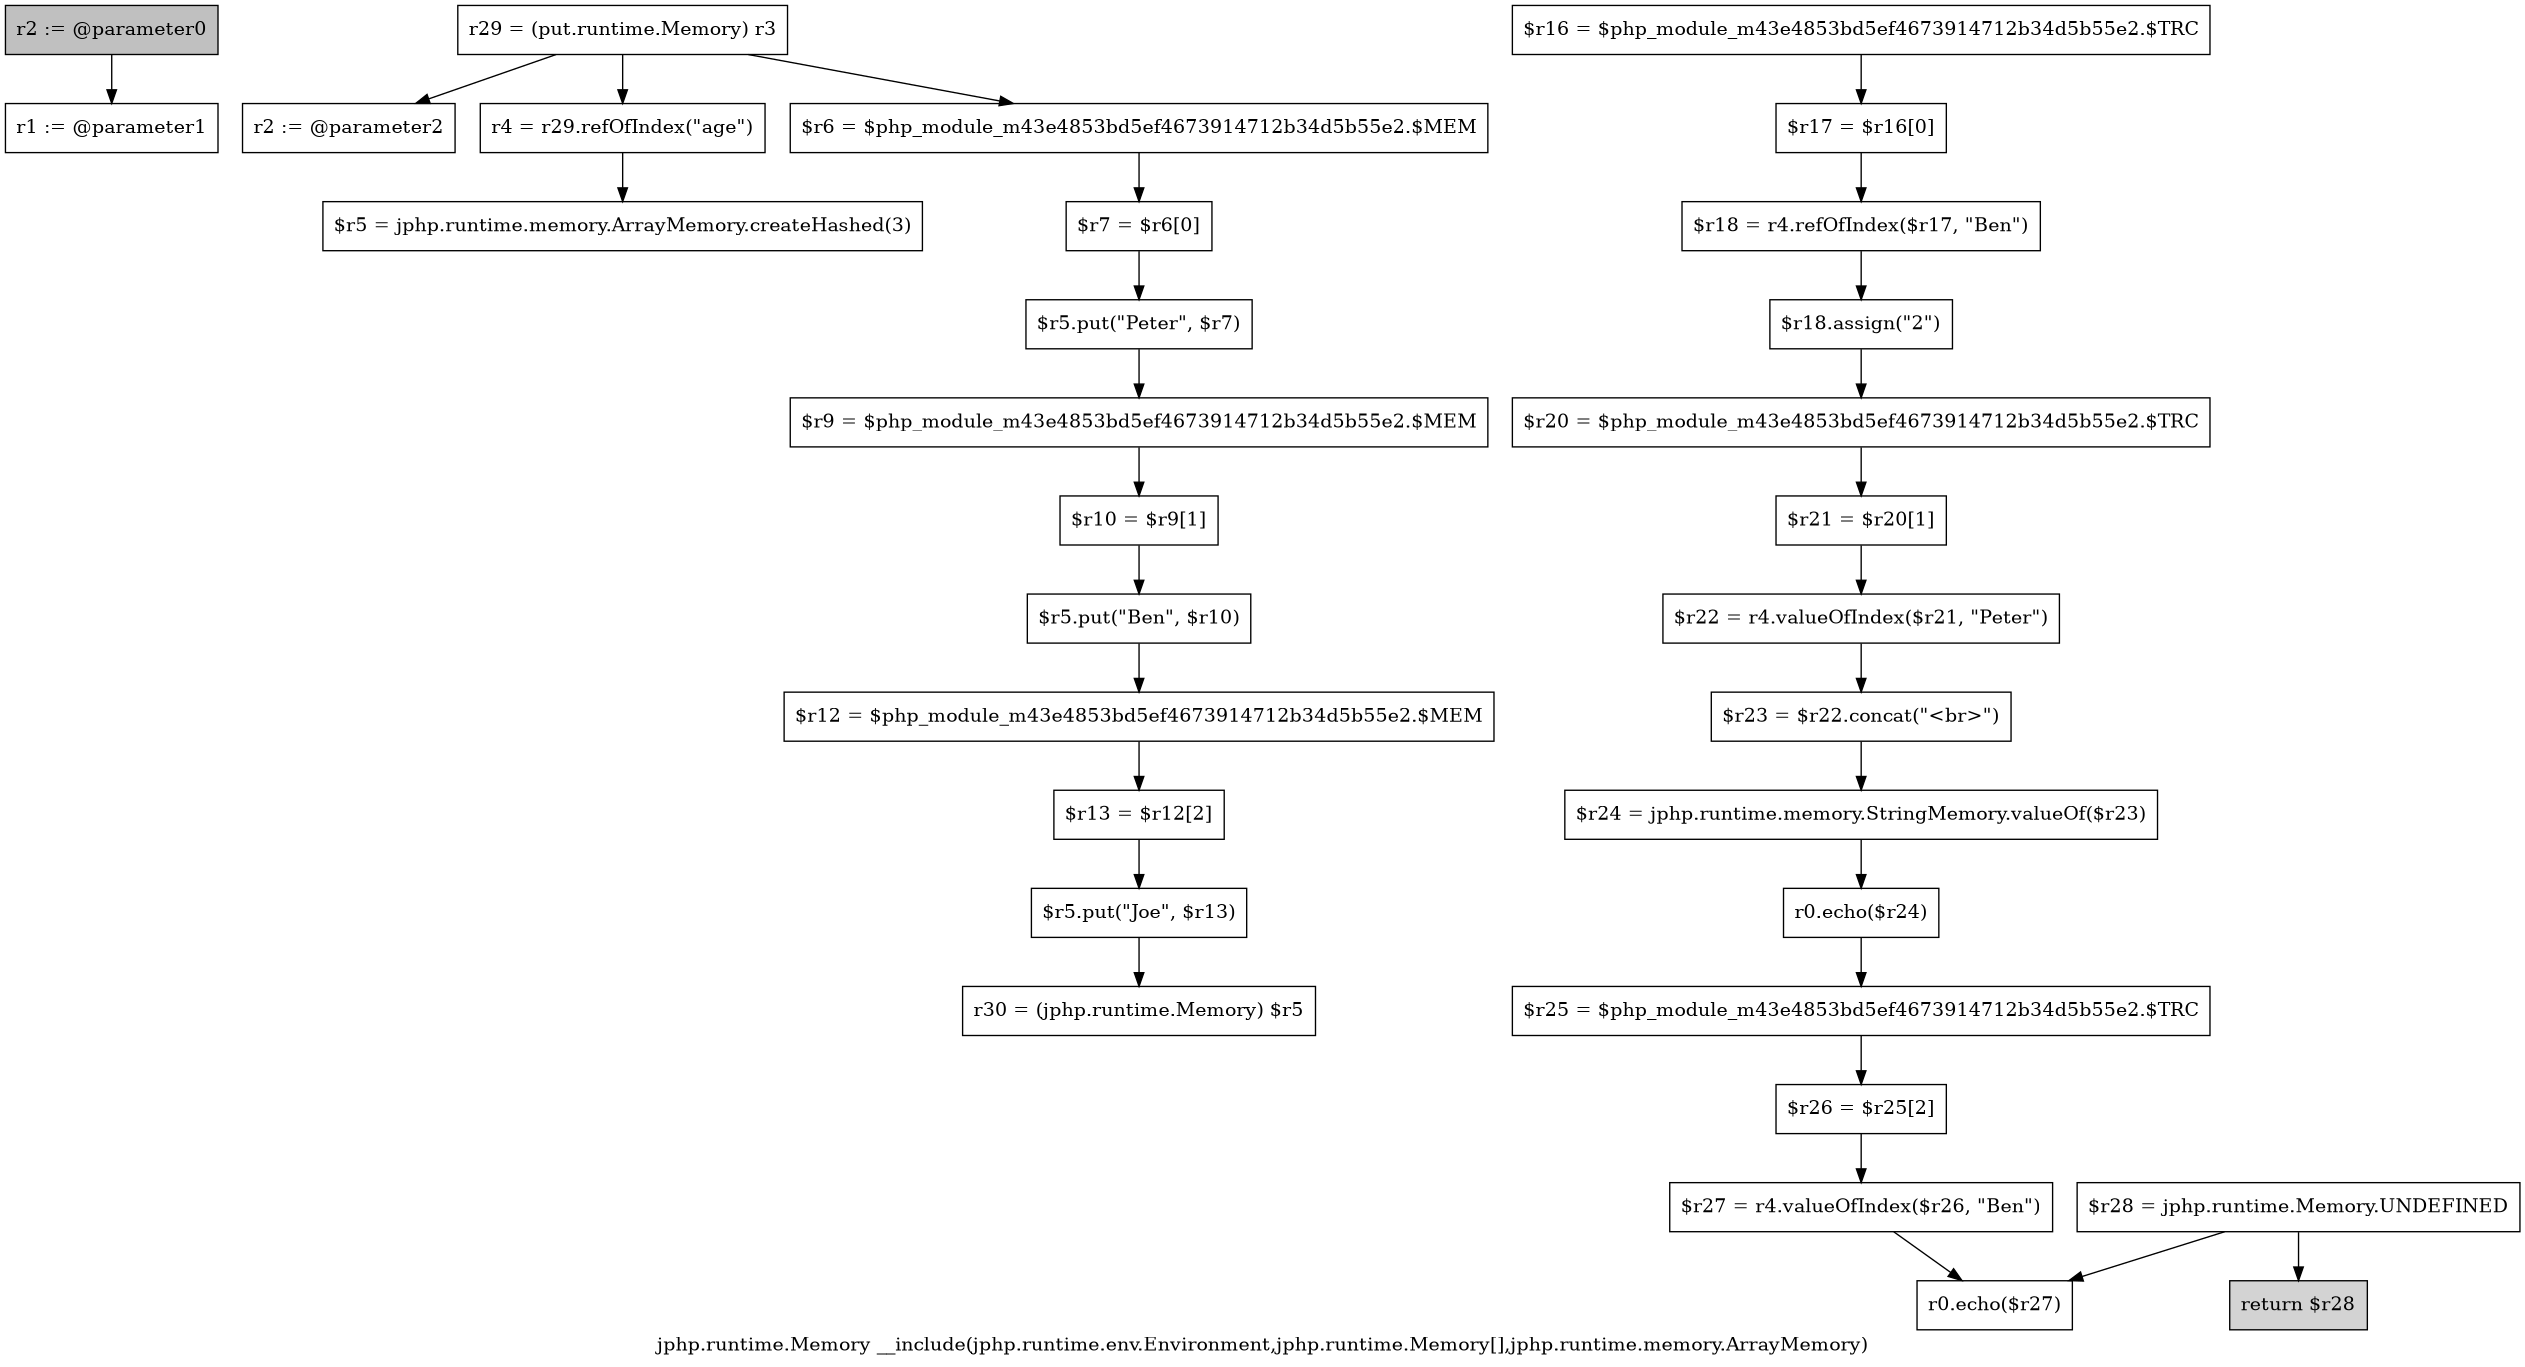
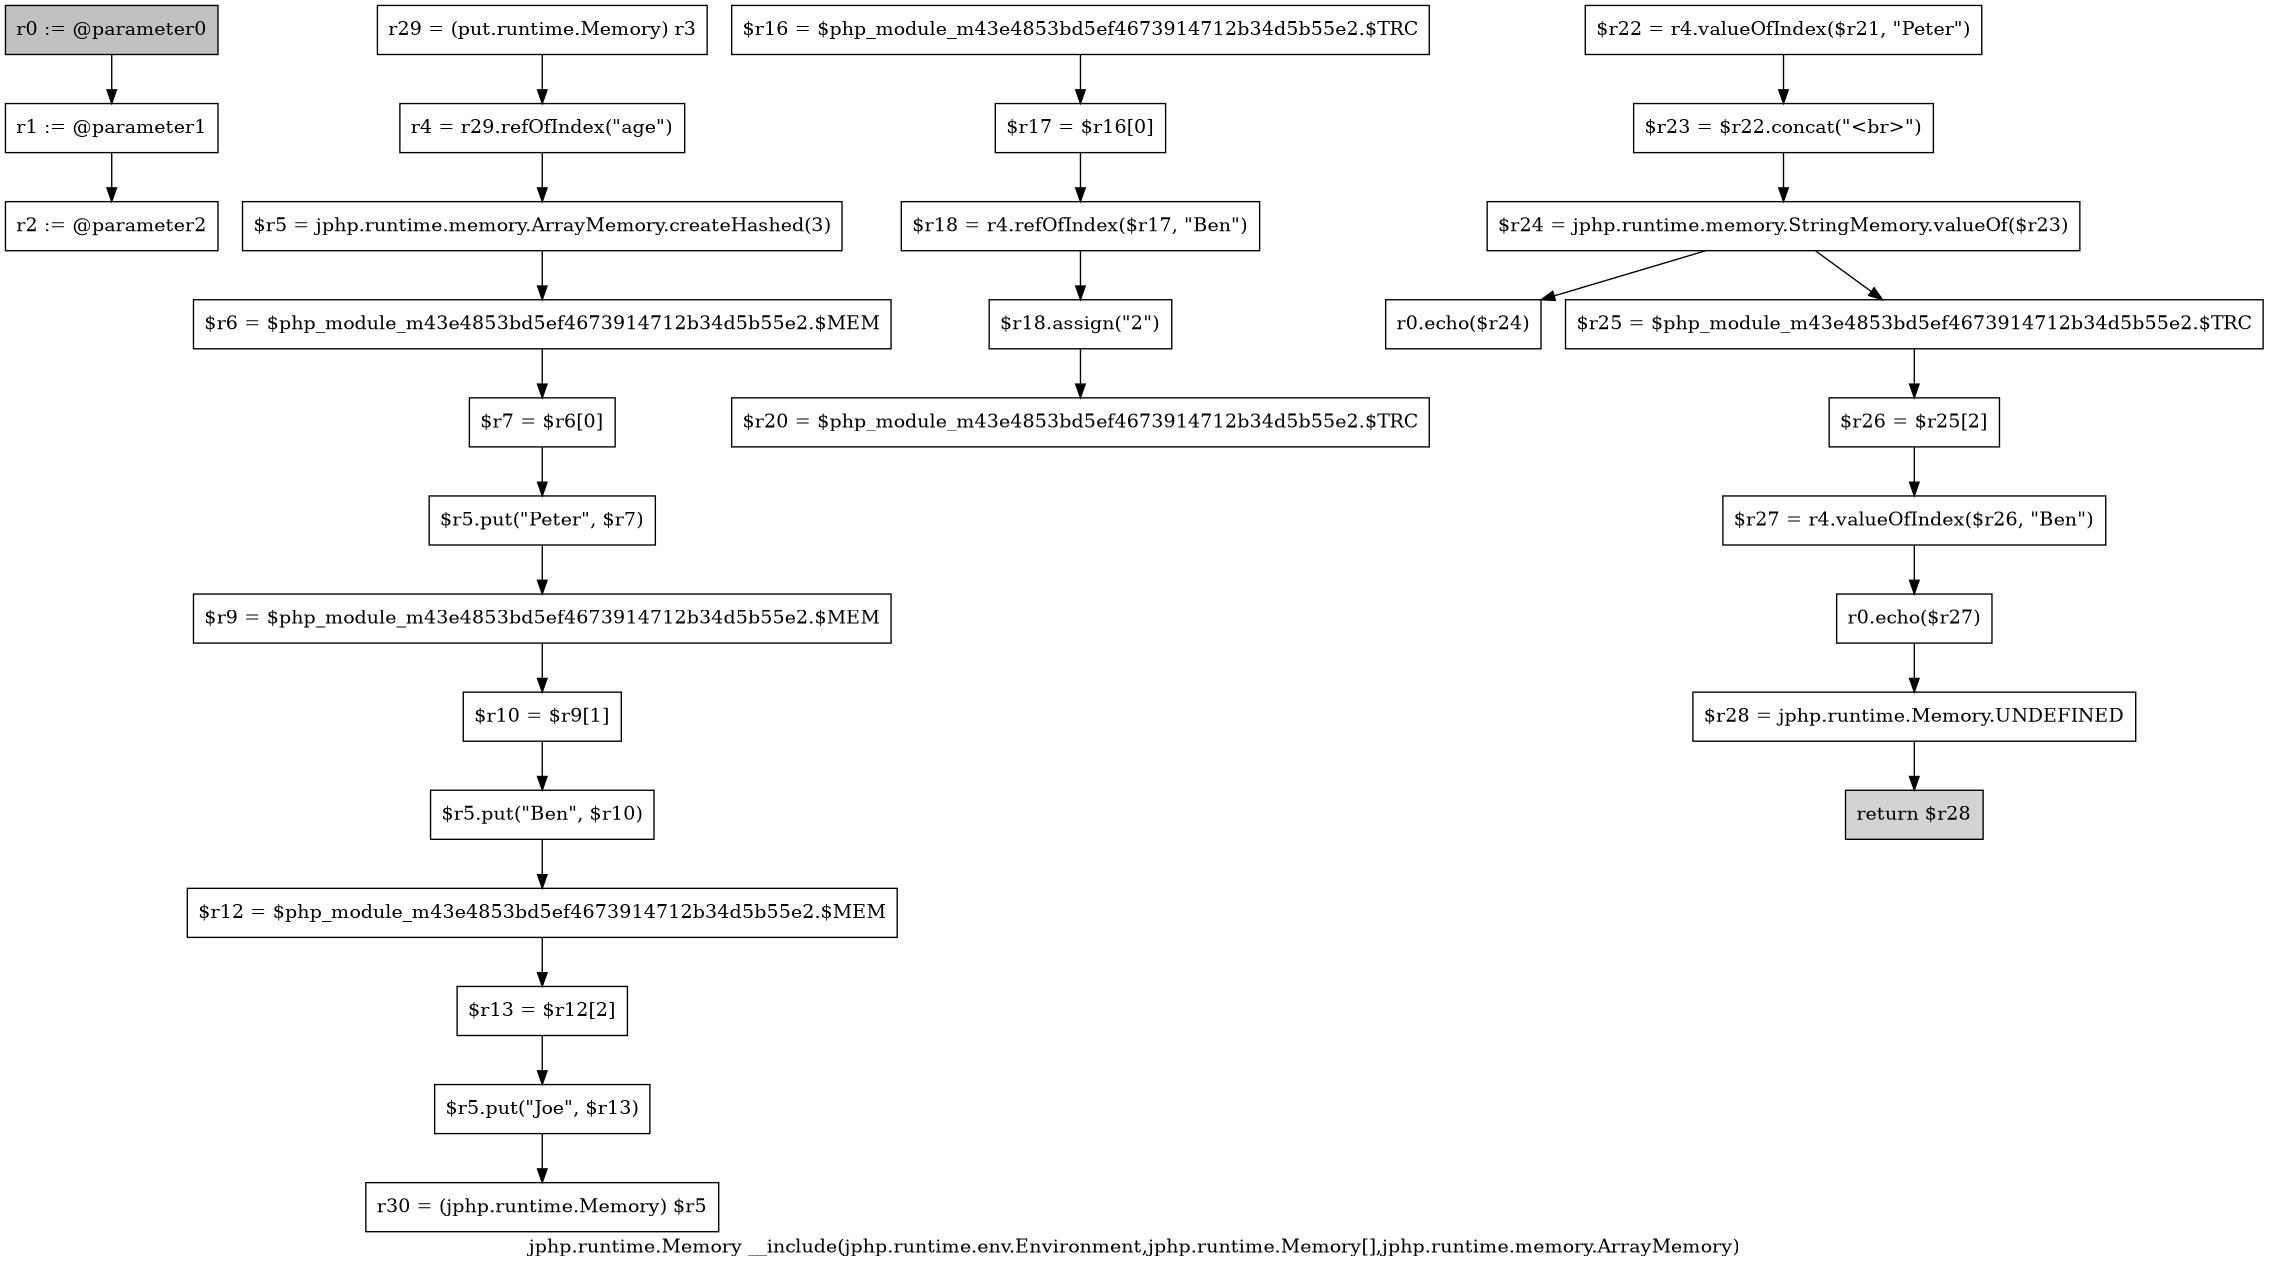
node "r2 := @parameter0": label "r2 := @parameter0" -> "r0 := @parameter0"
edge "r29 = (put.runtime.Memory) r3" -> "r2 := @parameter2": now "r1 := @parameter1" -> "r2 := @parameter2"
edge "r29 = (put.runtime.Memory) r3" -> "$r6 = $php_module_m43e4853bd5ef4673914712b34d5b55e2.$MEM": now "$r5 = jphp.runtime.memory.ArrayMemory.createHashed(3)" -> "$r6 = $php_module_m43e4853bd5ef4673914712b34d5b55e2.$MEM"
node "$r21 = $r20[1]": removed
edge "r0.echo($r24)" -> "$r25 = $php_module_m43e4853bd5ef4673914712b34d5b55e2.$TRC": now "$r24 = jphp.runtime.memory.StringMemory.valueOf($r23)" -> "$r25 = $php_module_m43e4853bd5ef4673914712b34d5b55e2.$TRC"
edge "$r28 = jphp.runtime.Memory.UNDEFINED" -> "r0.echo($r27)": reversed
